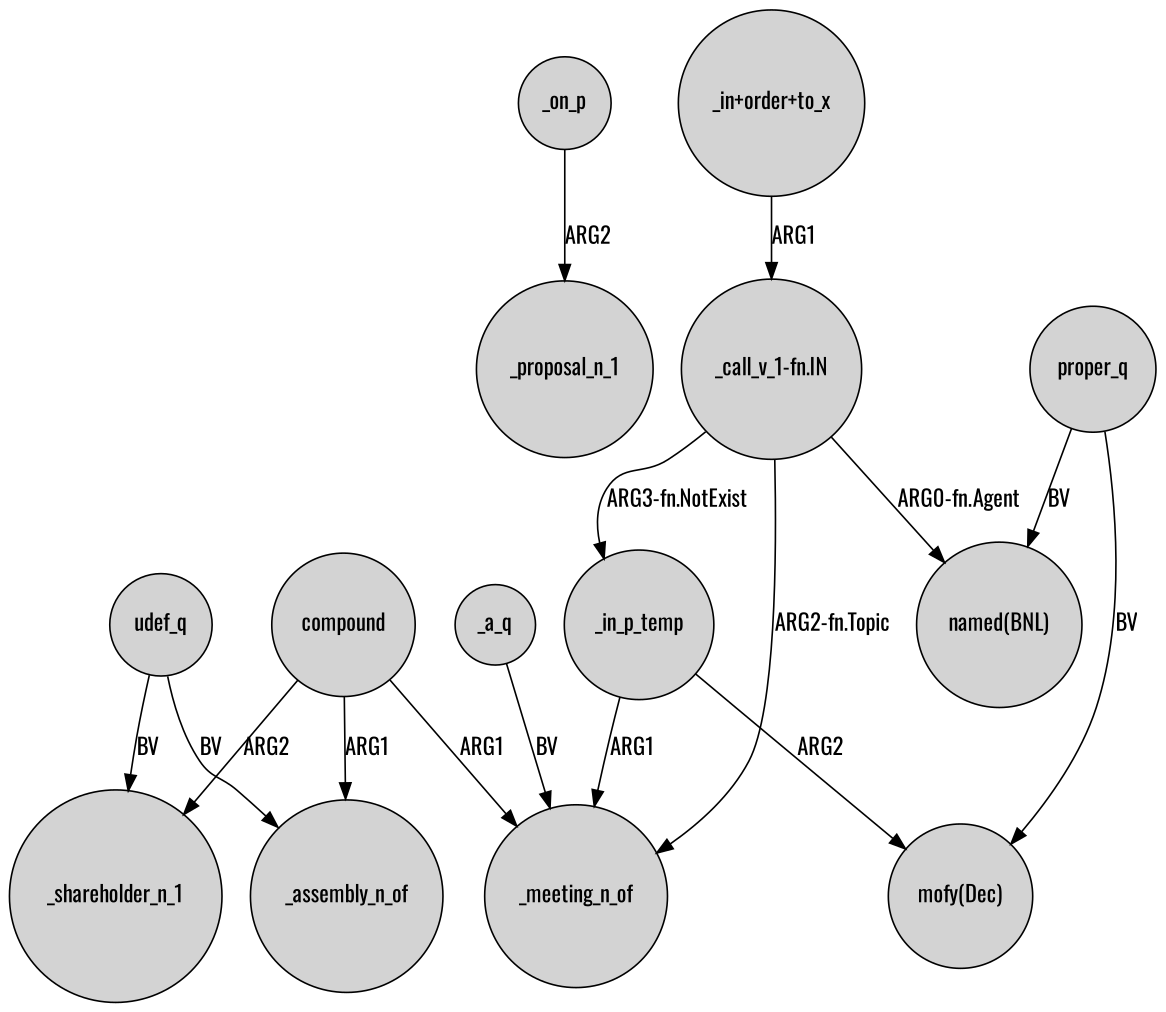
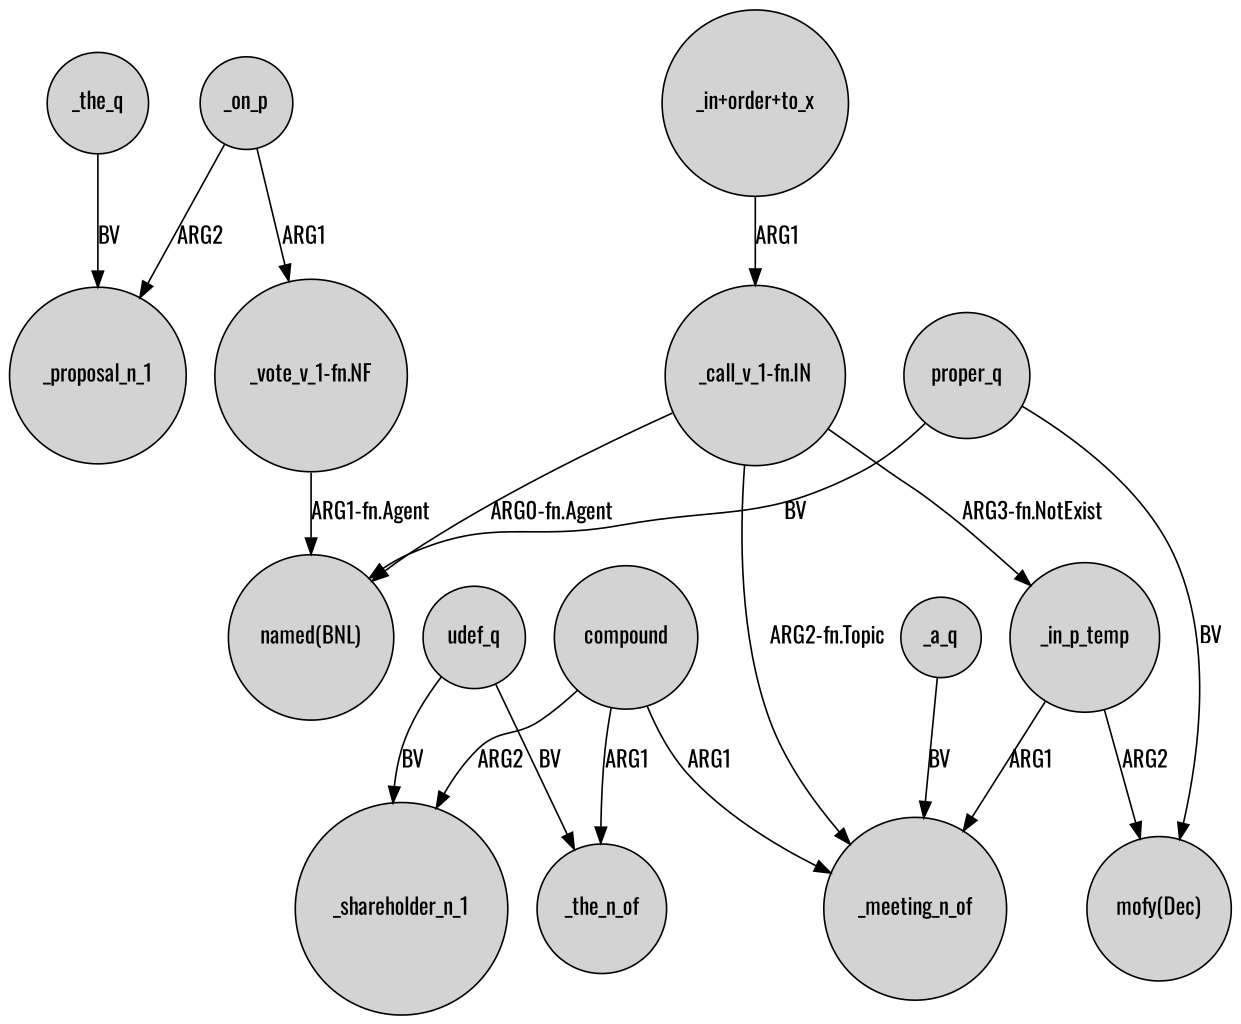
node "_the_q": added
node "_vote_v_1-fn.NF": added
node "_assembly_n_of": label "_assembly_n_of" -> "_the_n_of"
